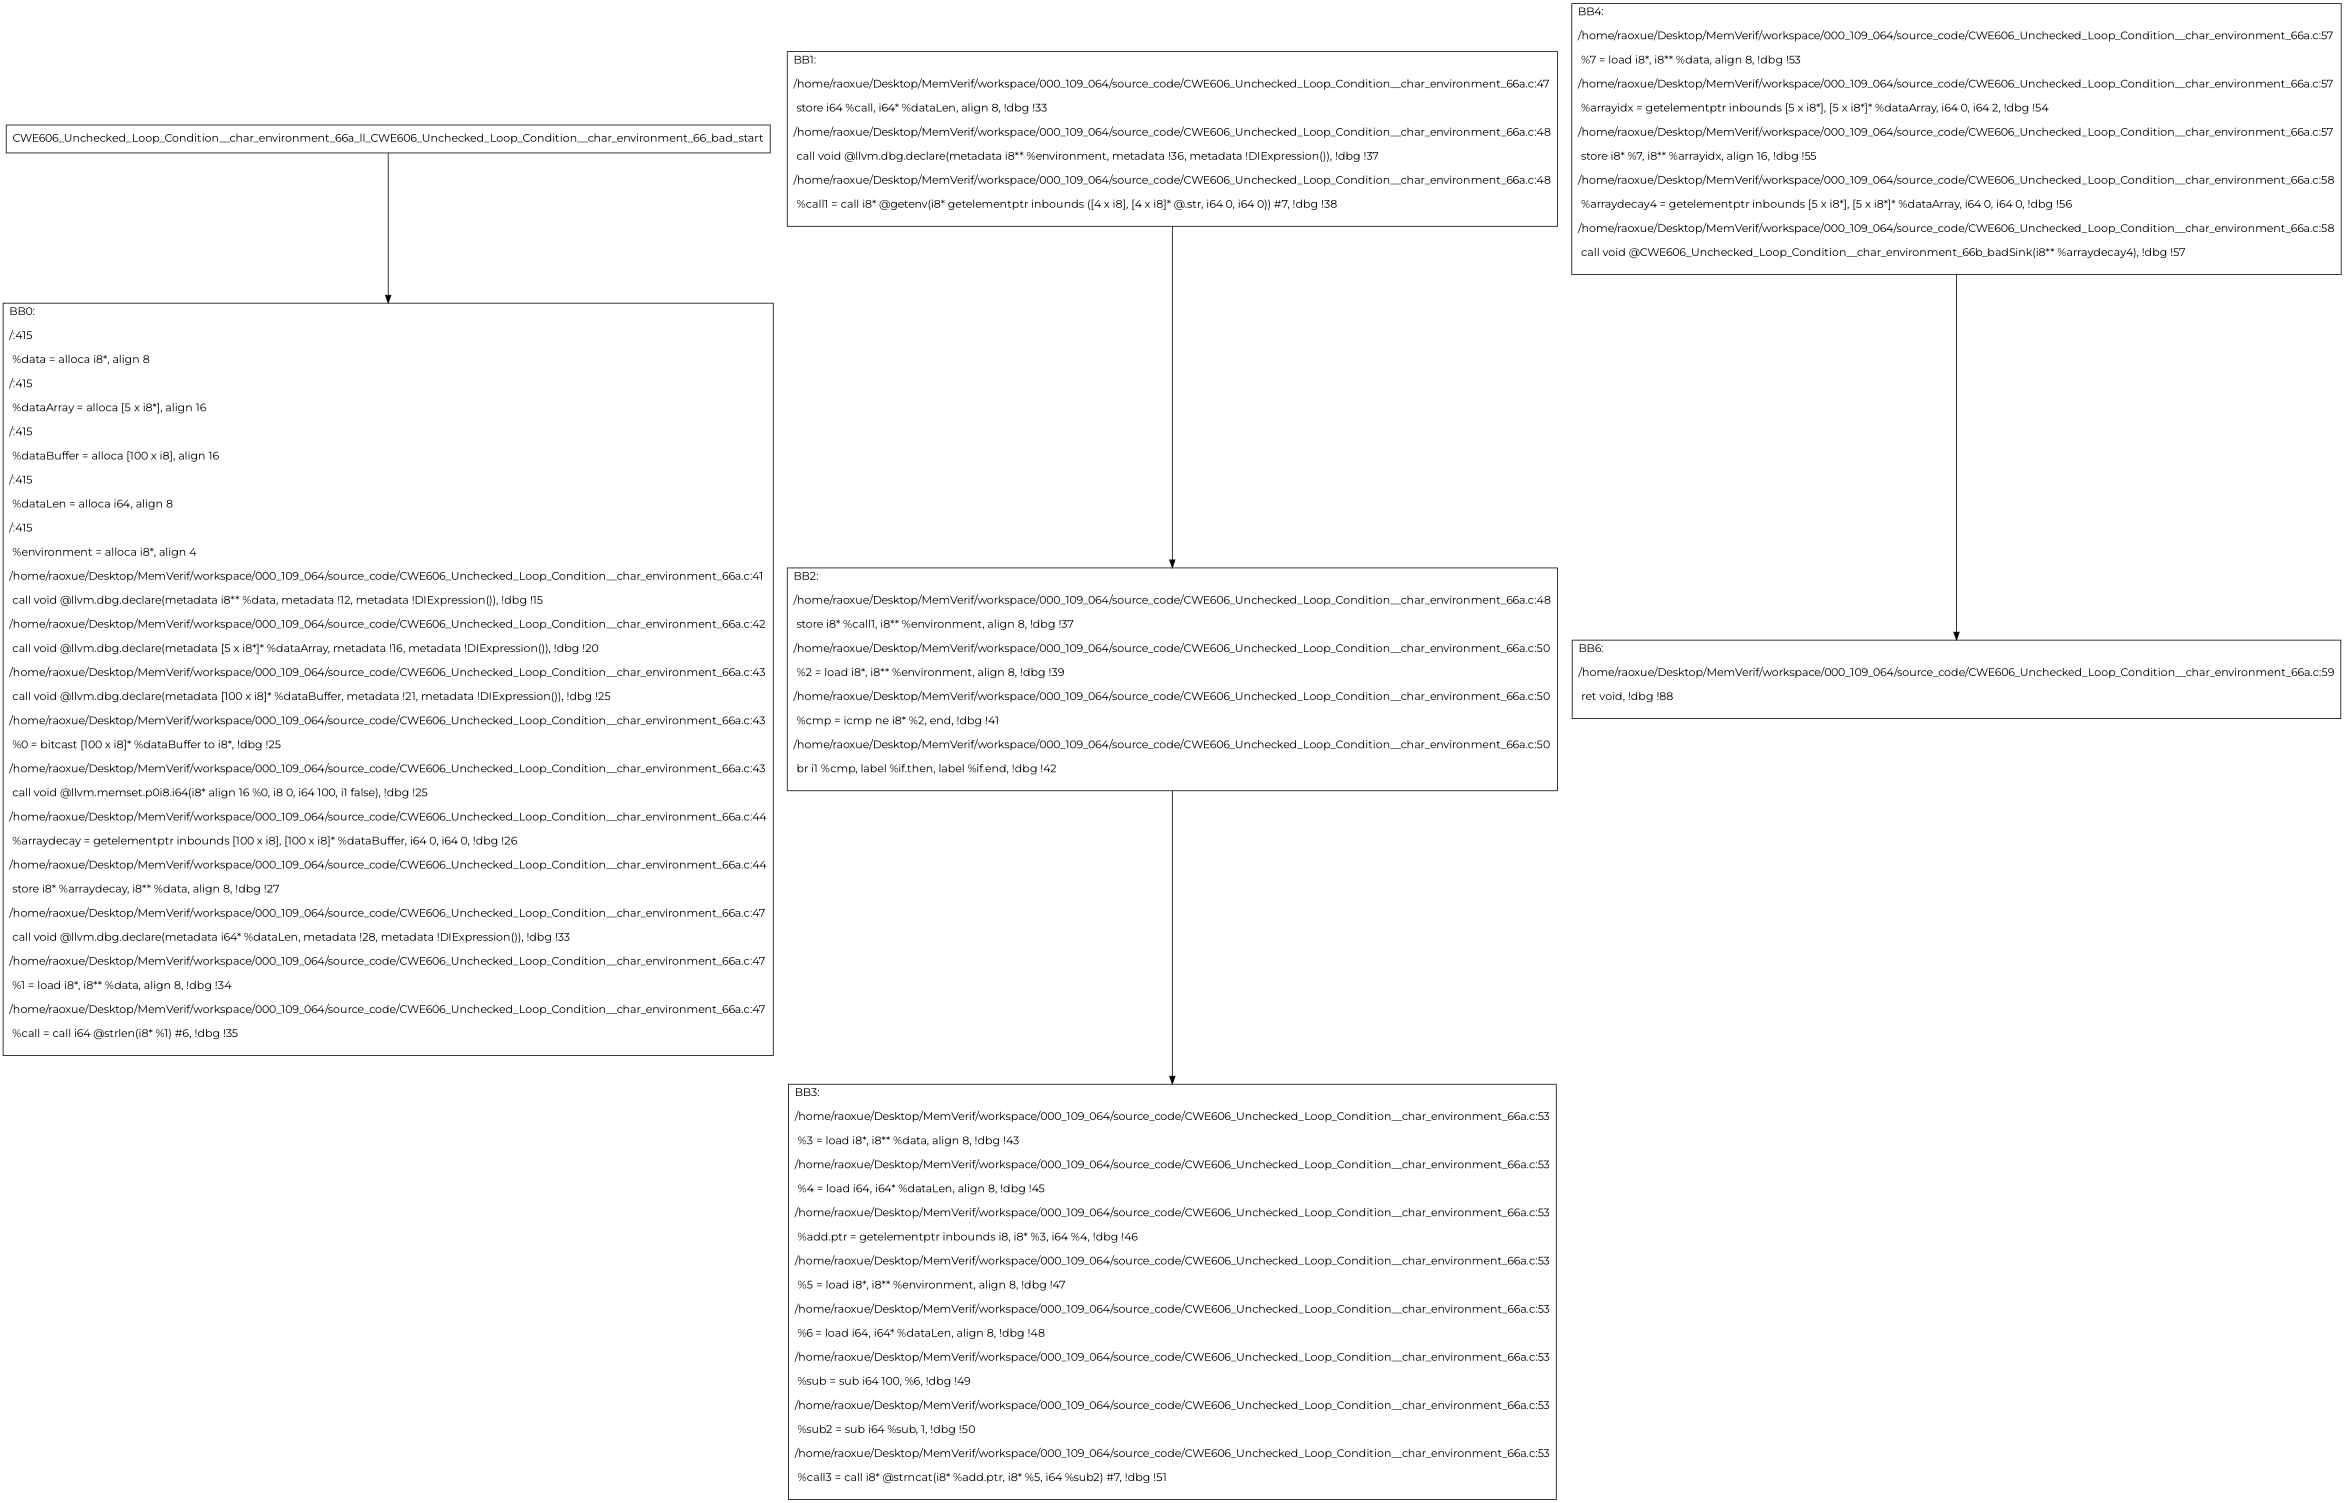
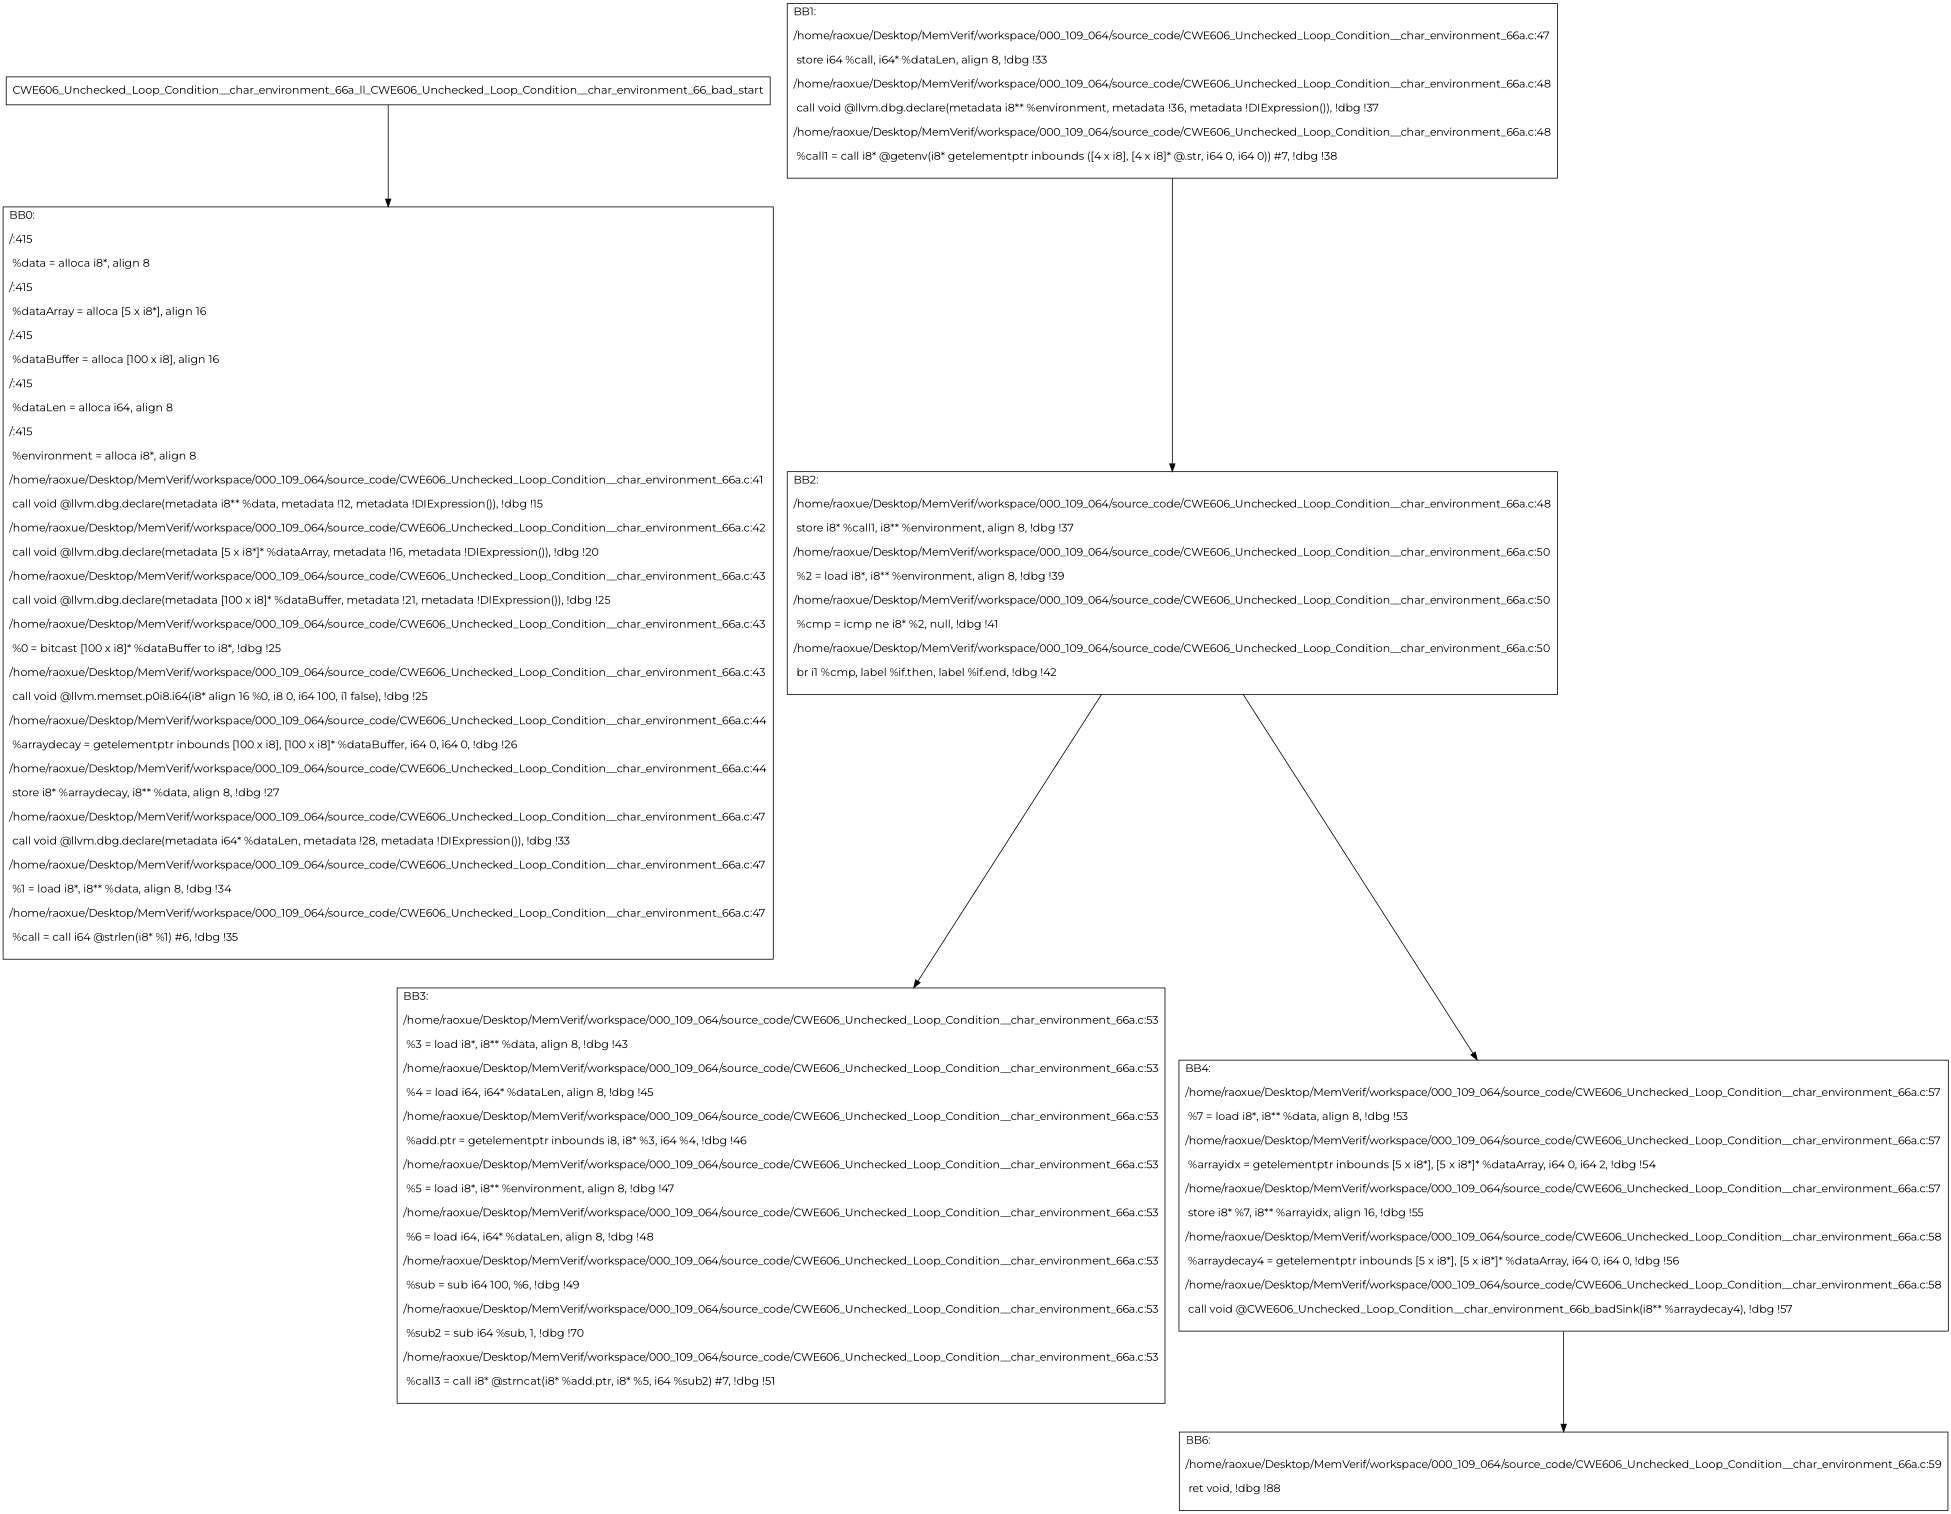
node "BB0:": text "%environment = alloca i8*, align 4" -> "%environment = alloca i8*, align 8"
node "BB2:": text "%cmp = icmp ne i8* %2, end, !dbg !41" -> "%cmp = icmp ne i8* %2, null, !dbg !41"
edge "BB2:" -> "BB4:": added
node "BB3:": text "%sub2 = sub i64 %sub, 1, !dbg !50" -> "%sub2 = sub i64 %sub, 1, !dbg !70"
